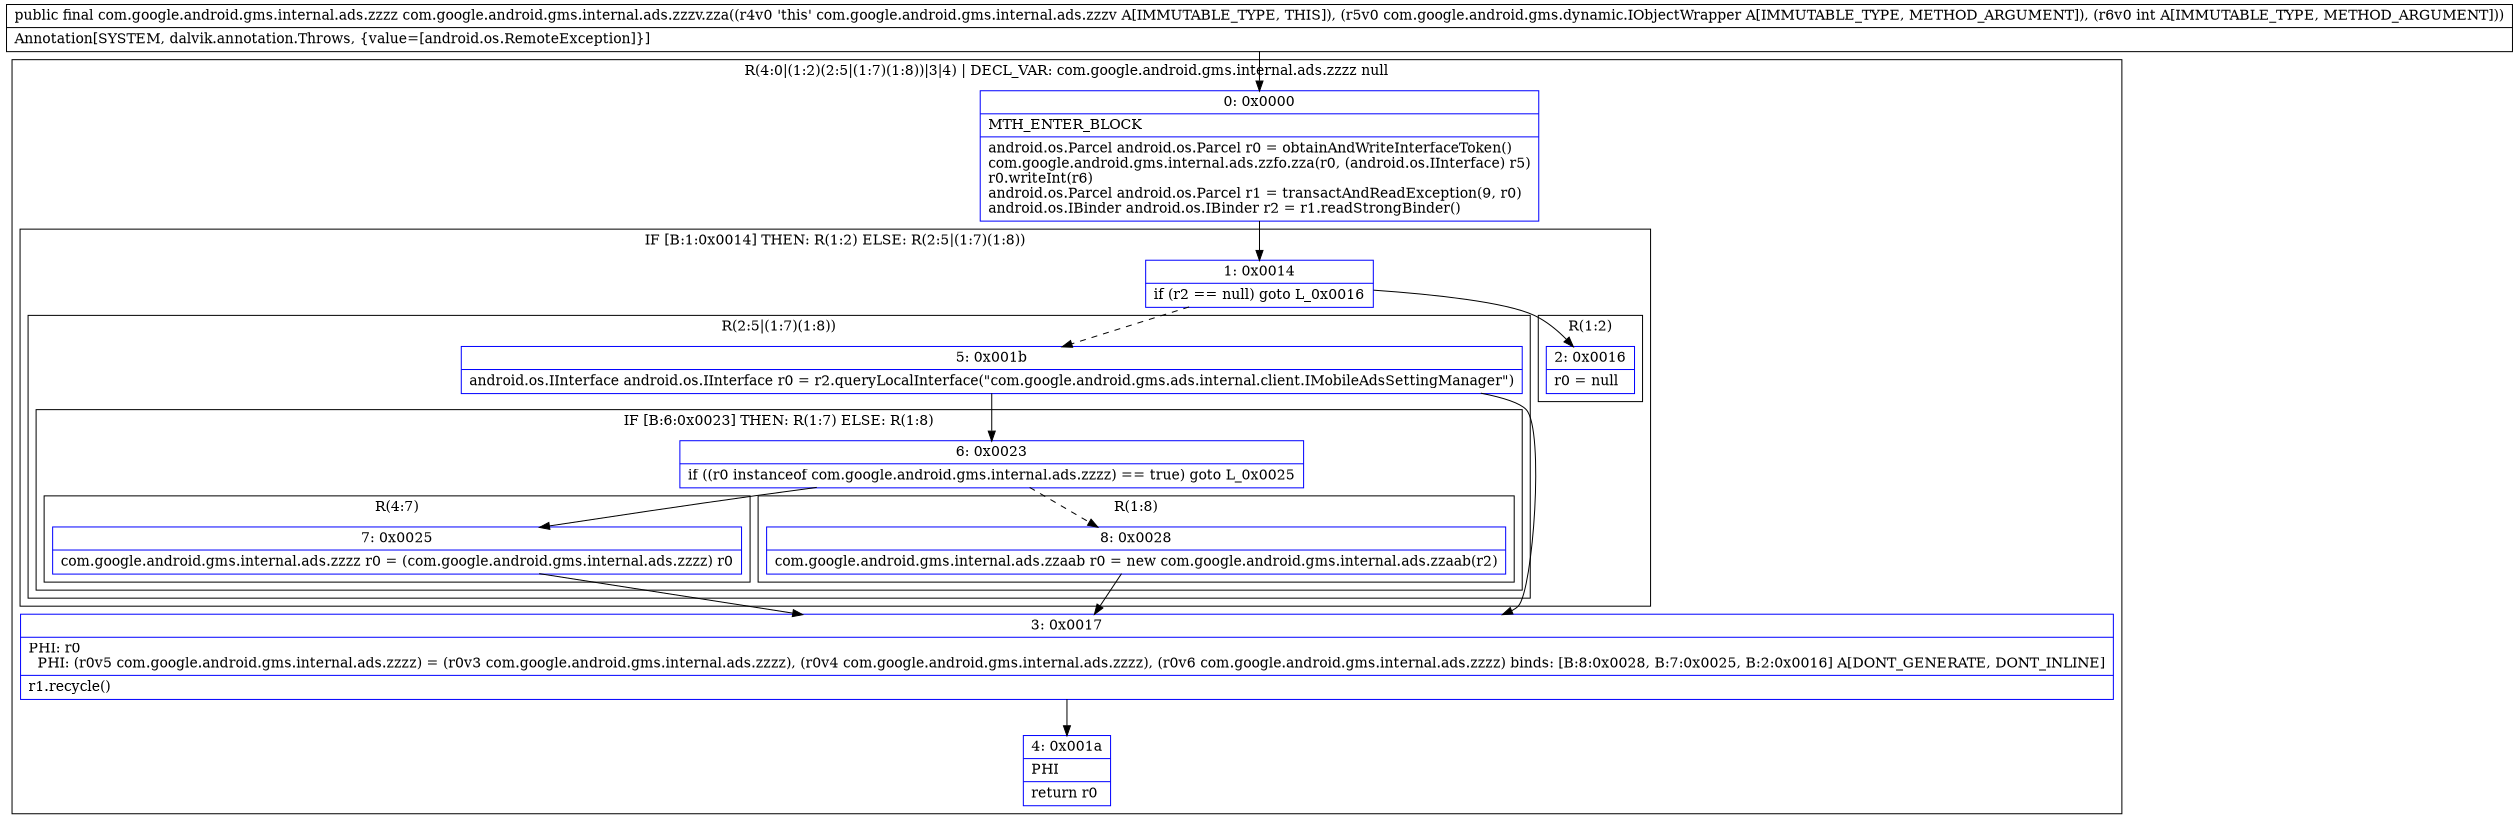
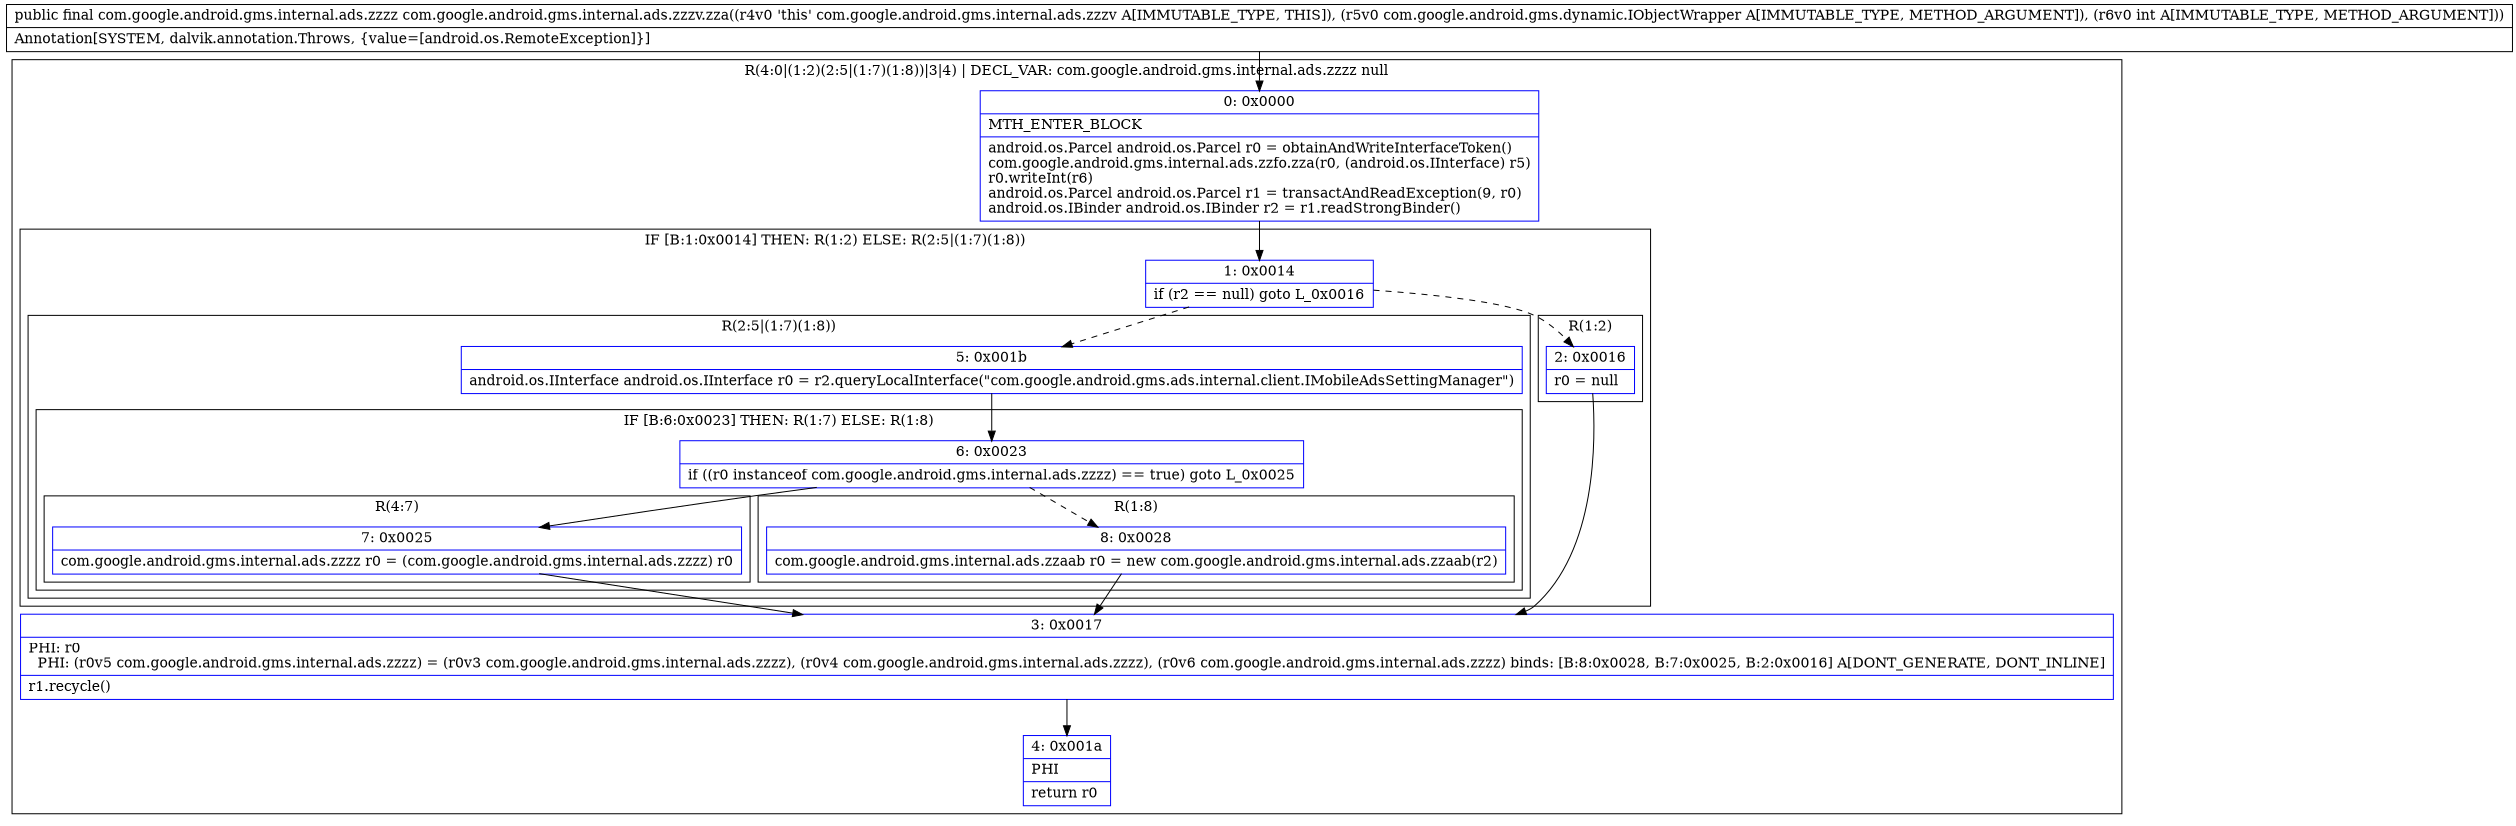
edge "1: 0x0014" -> "2: 0x0016": style solid -> dashed
edge "5: 0x001b" -> "3: 0x0017": now "2: 0x0016" -> "3: 0x0017"
